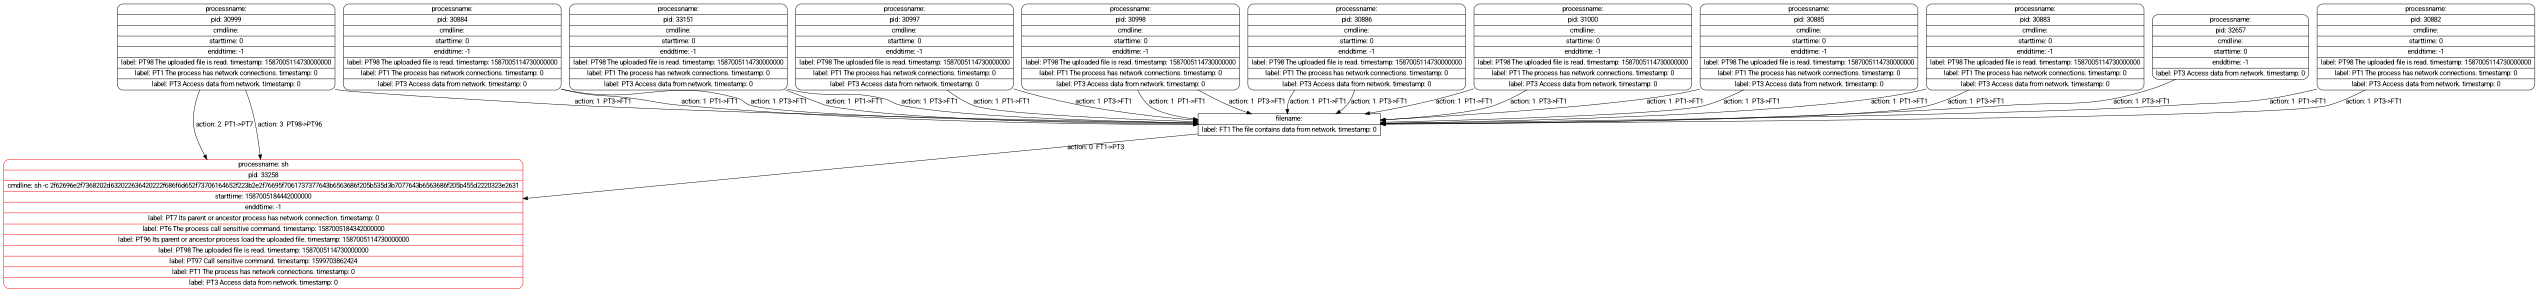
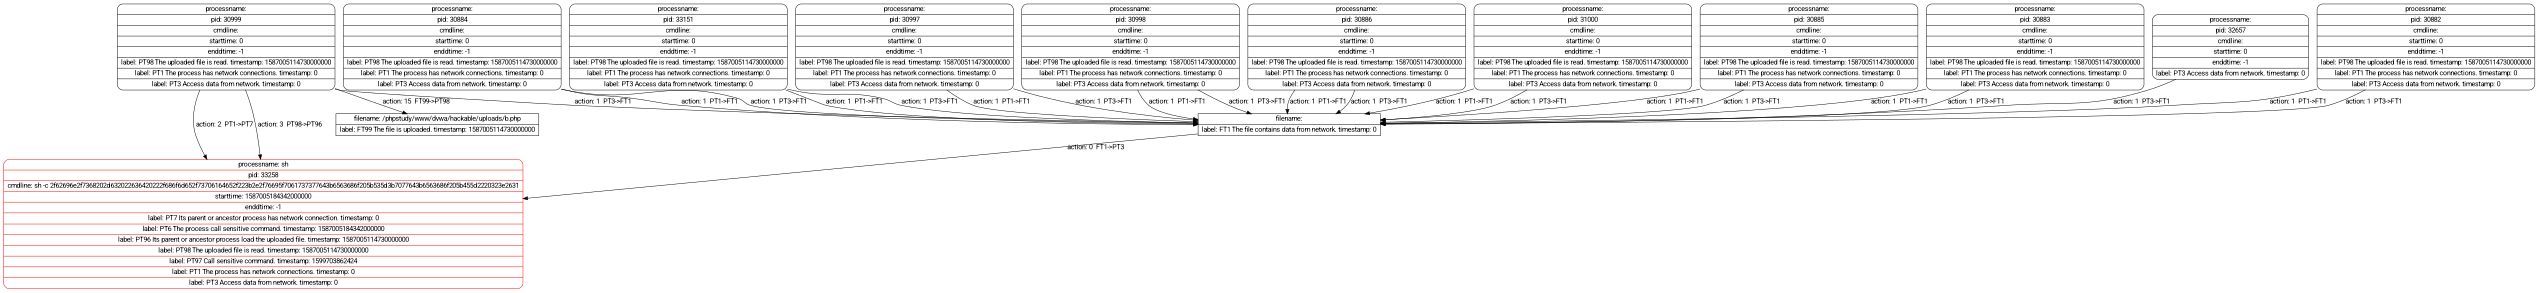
node "filename: /phpstudy/www/dvwa/hackable/uploads/b.php": added
node "processname: sh": text "starttime: 1587005184442000000" -> "starttime: 1587005184342000000"
